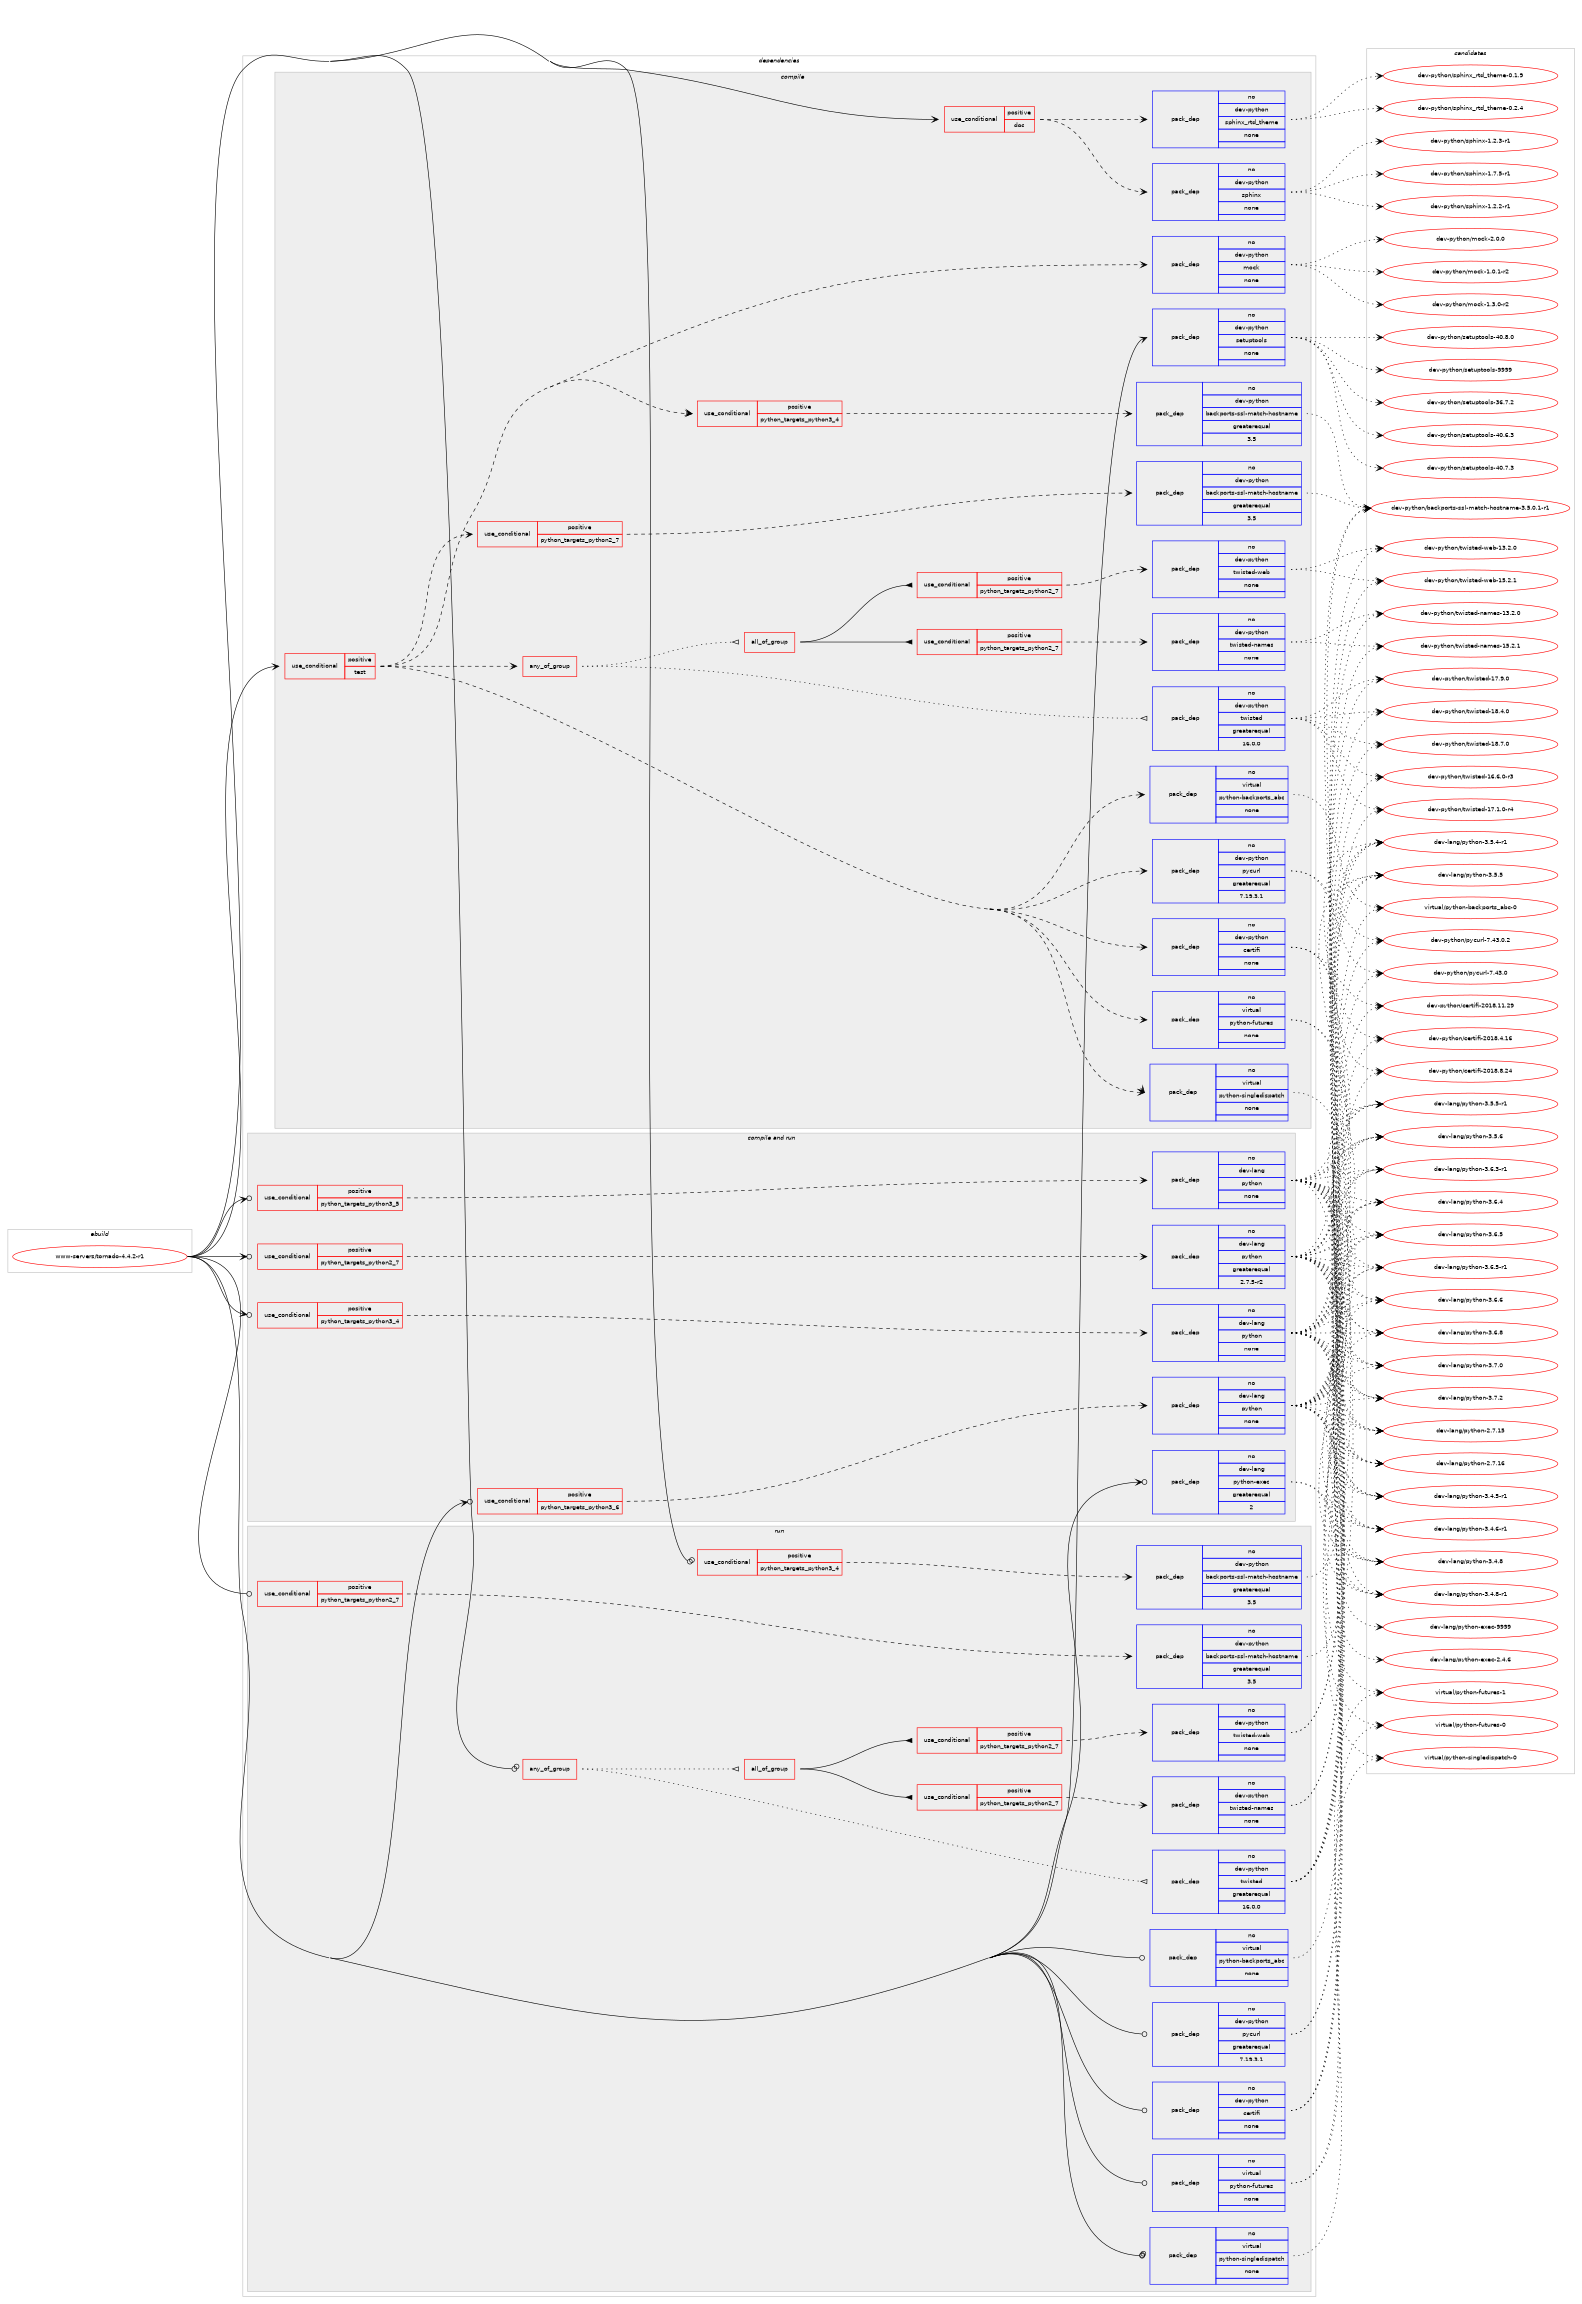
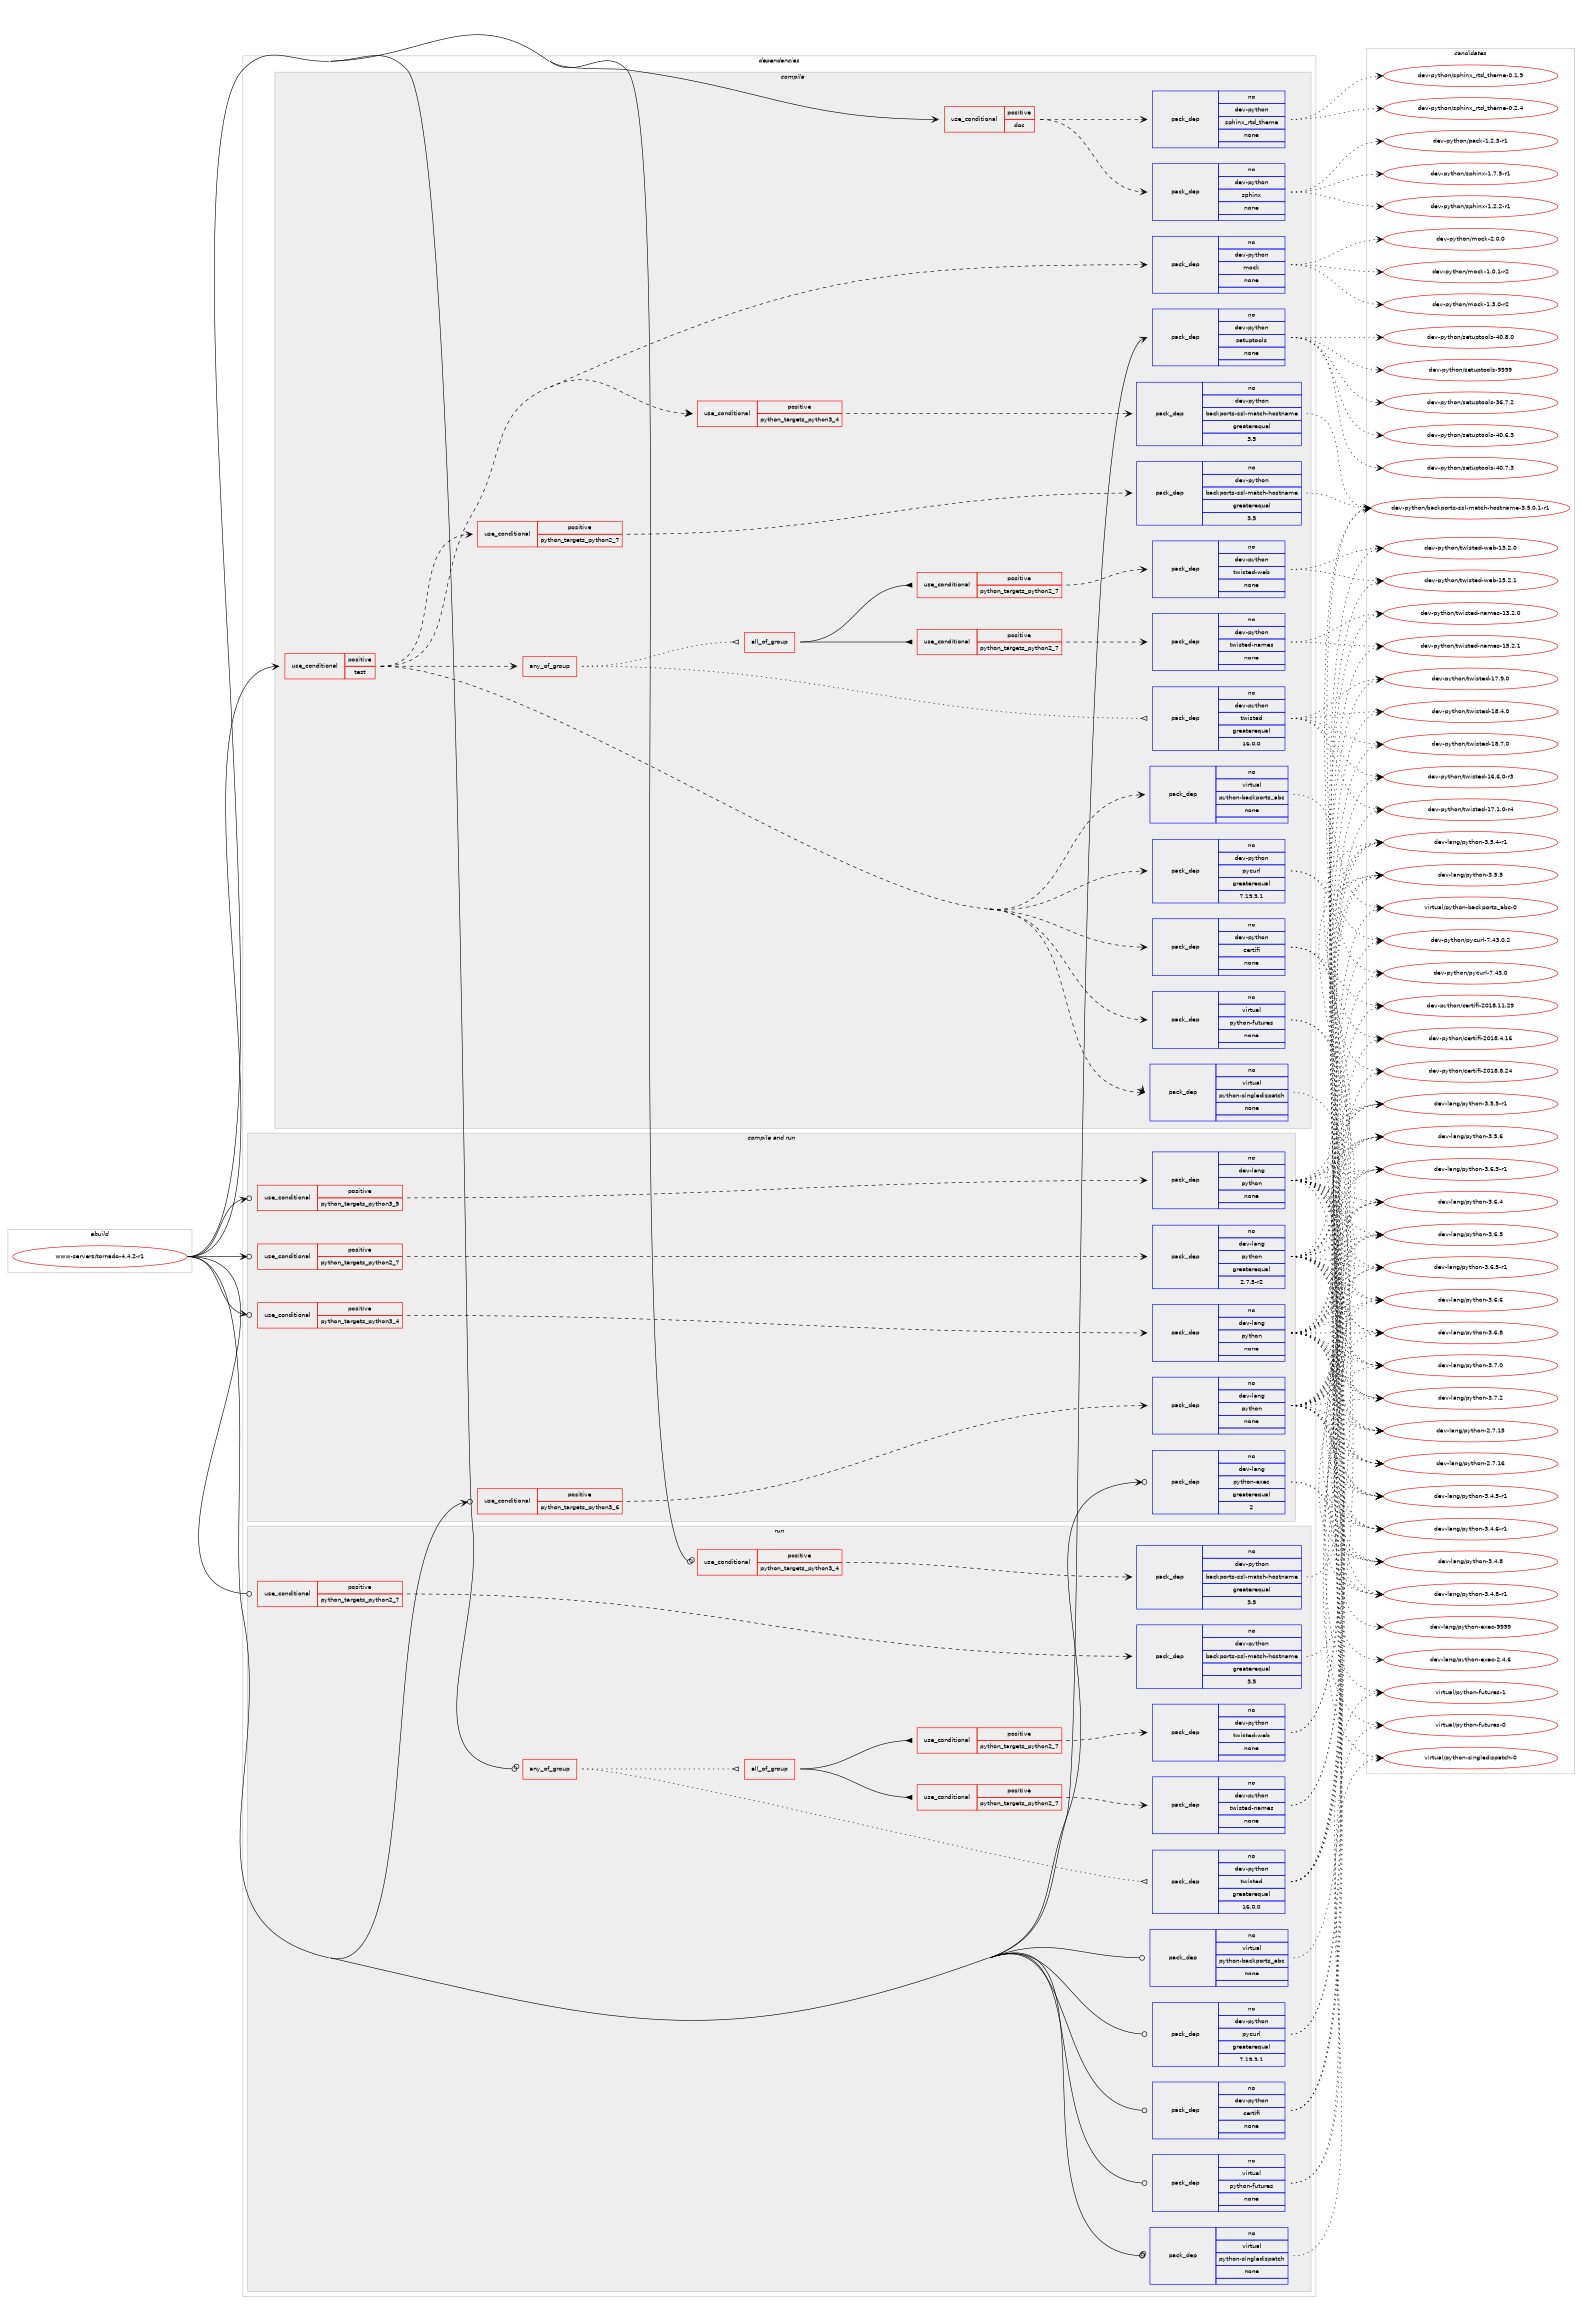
node "dev-python/sphinx-1.2.3-r1": label "dev-python/sphinx-1.2.3-r1" -> "dev-python/pack-1.2.3-r1"
